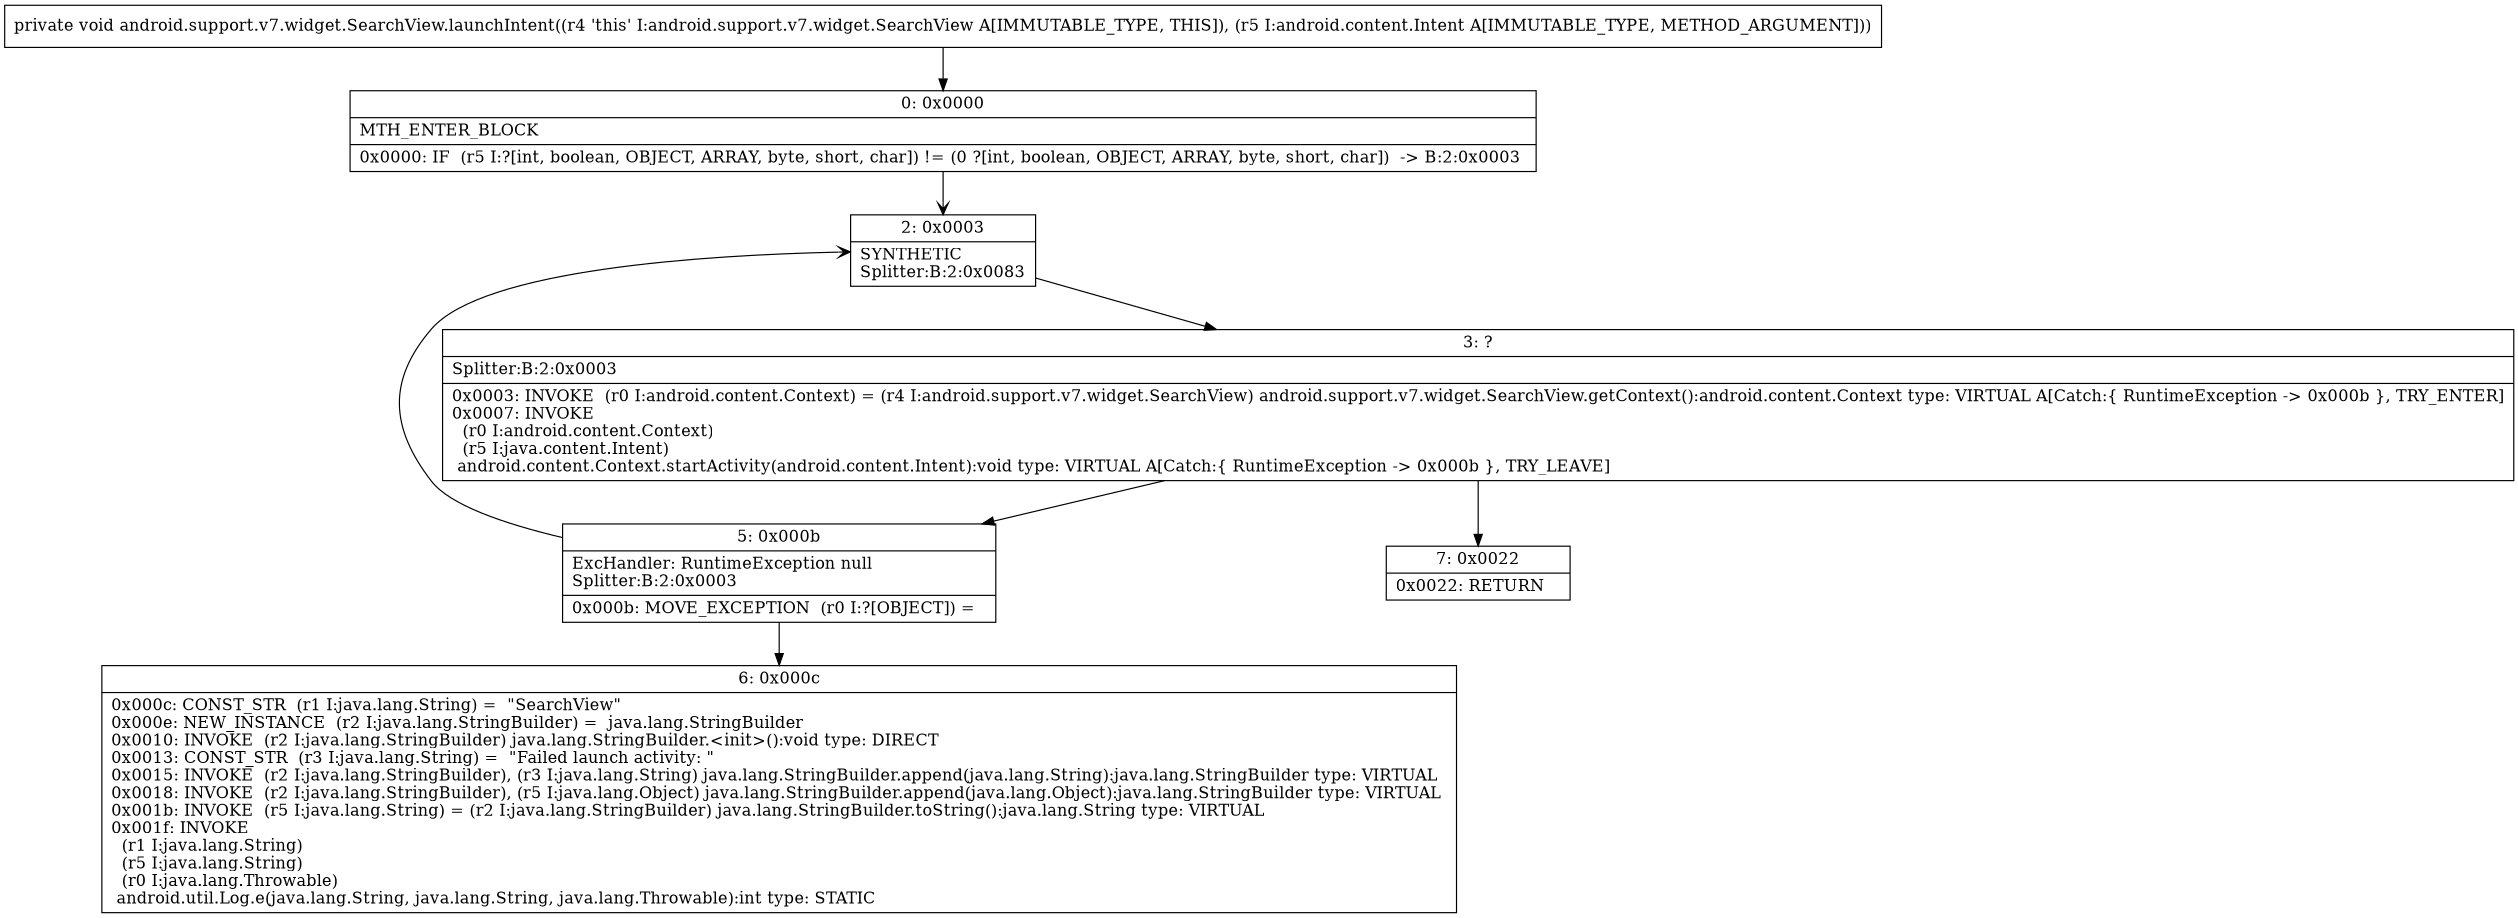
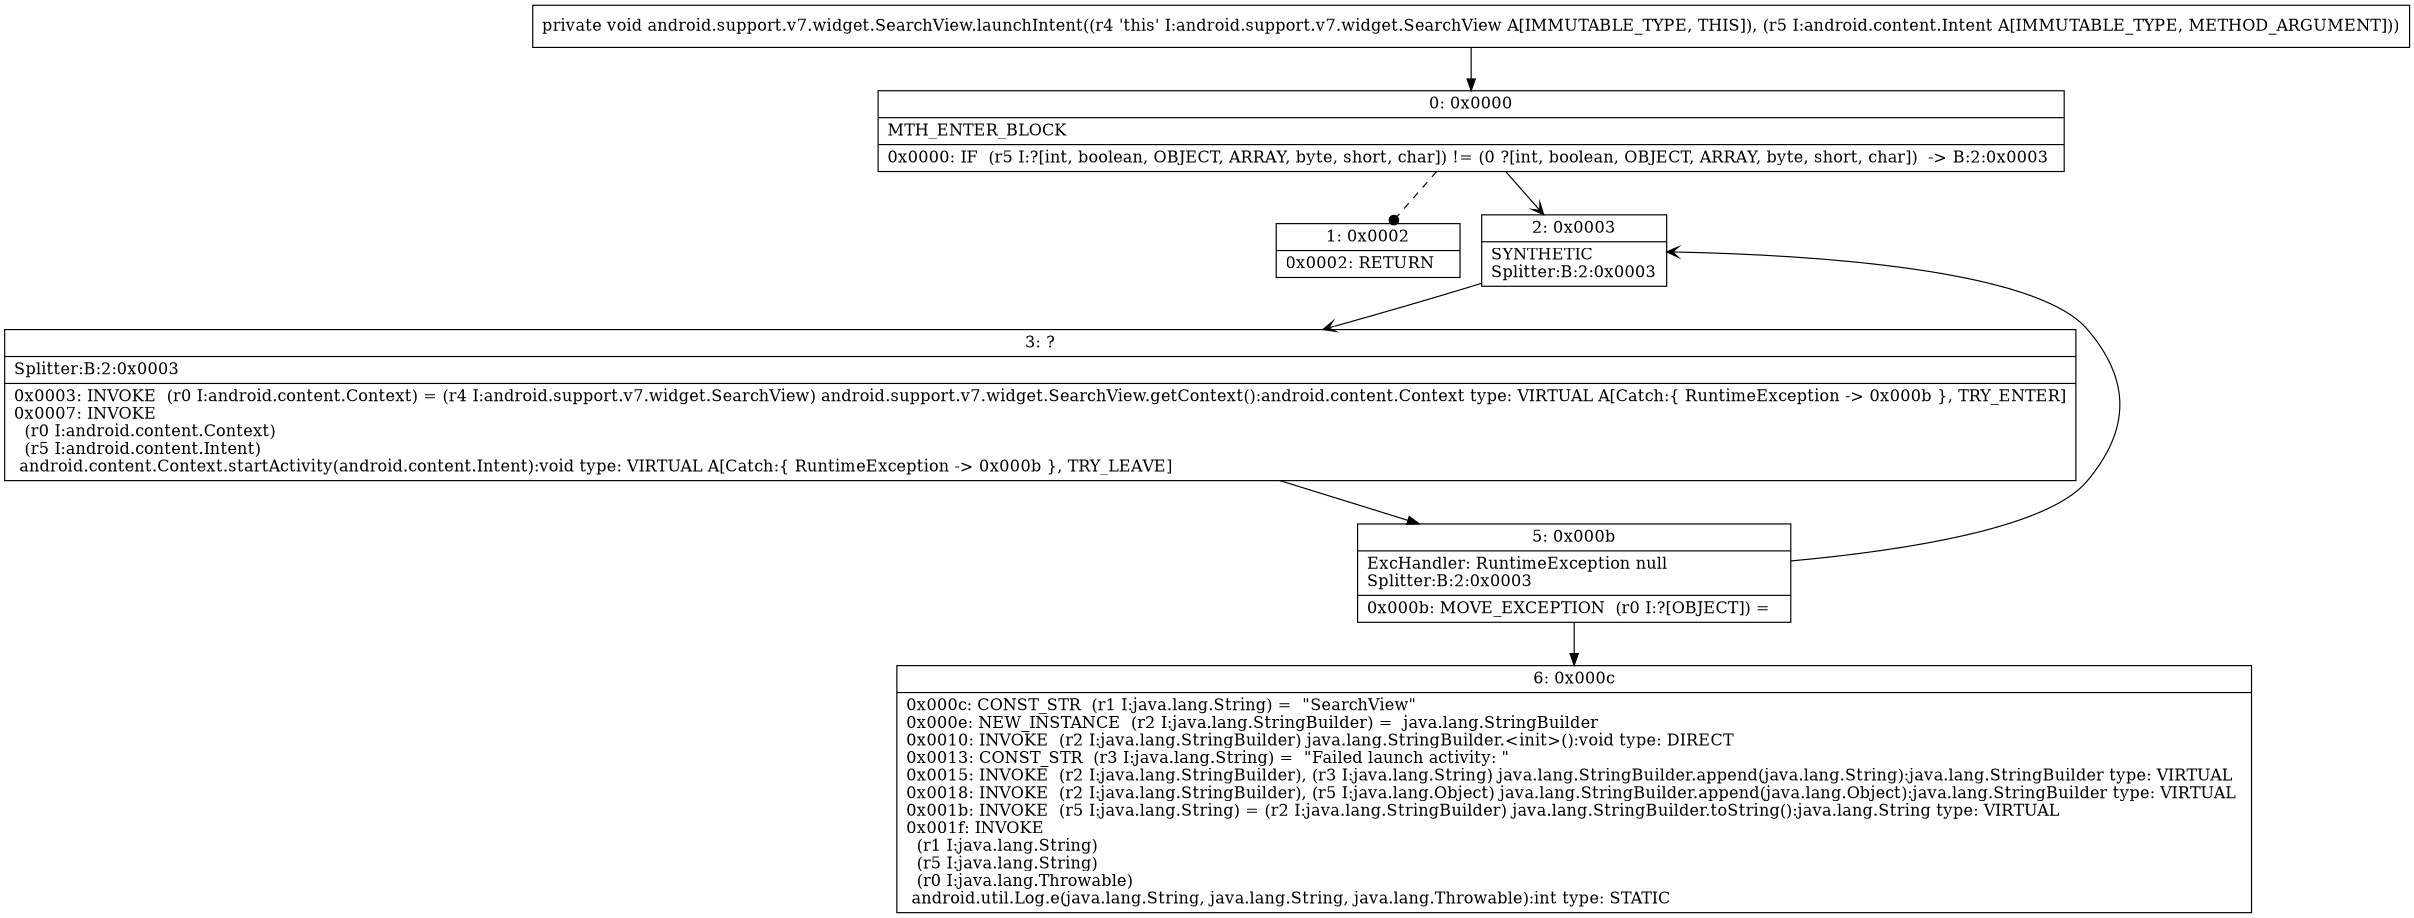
node "1: 0x0002": added
node "2: 0x0003": text "Splitter:B:2:0x0083" -> "Splitter:B:2:0x0003"
edge "2: 0x0003" -> "3: ?": arrowhead normal -> vee
node "3: ?": text "(r5 I:java.content.Intent)" -> "(r5 I:android.content.Intent)"
node "7: 0x0022": removed
